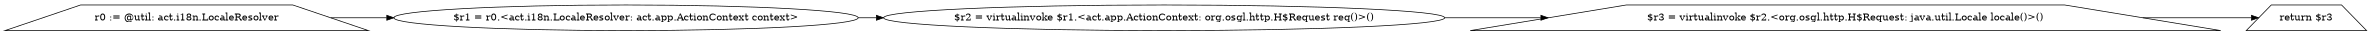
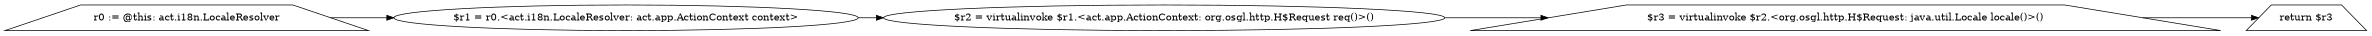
node "r0 := @util: act.i18n.LocaleResolver": label "r0 := @util: act.i18n.LocaleResolver" -> "r0 := @this: act.i18n.LocaleResolver"
